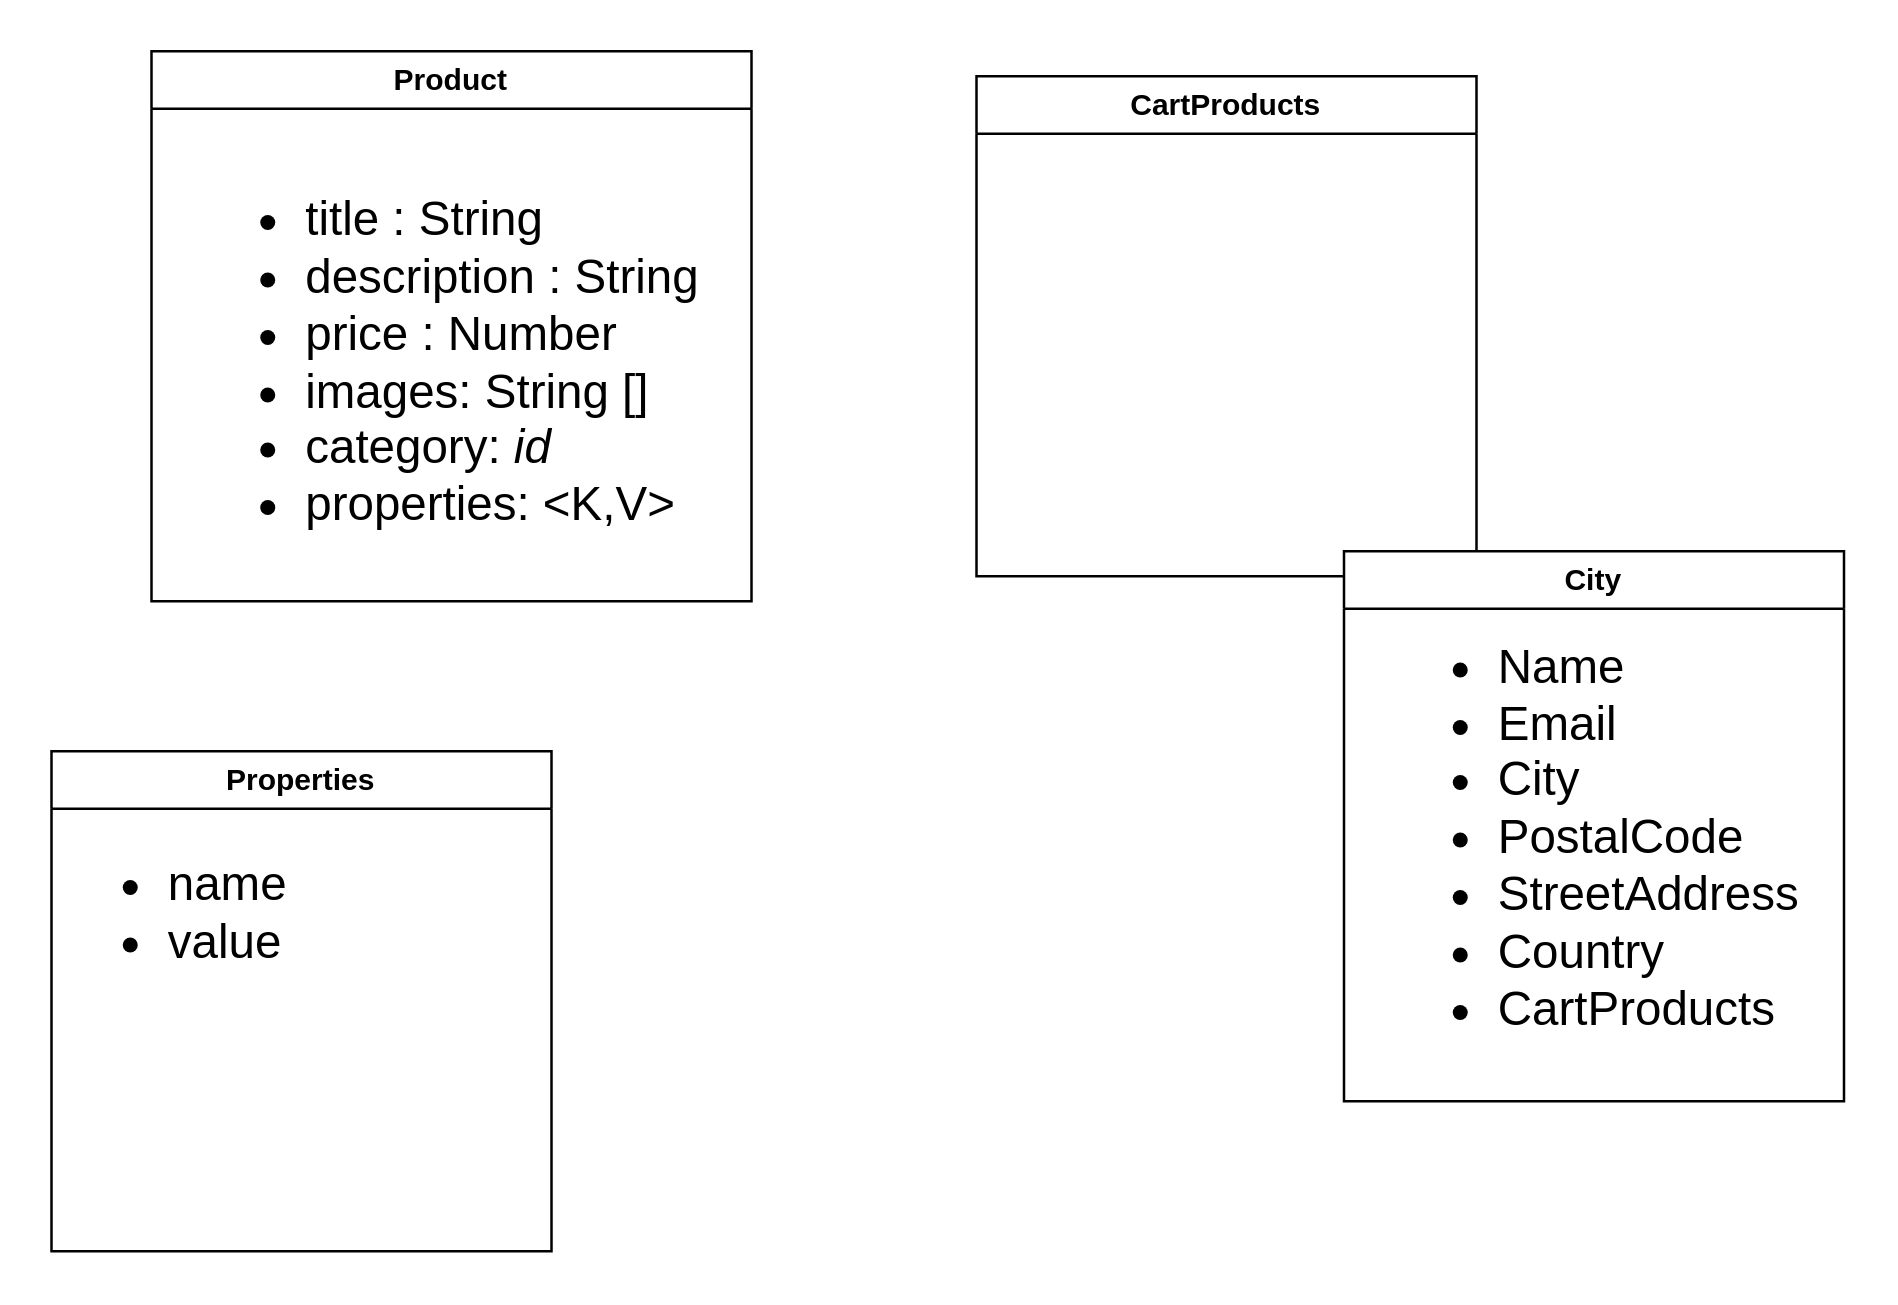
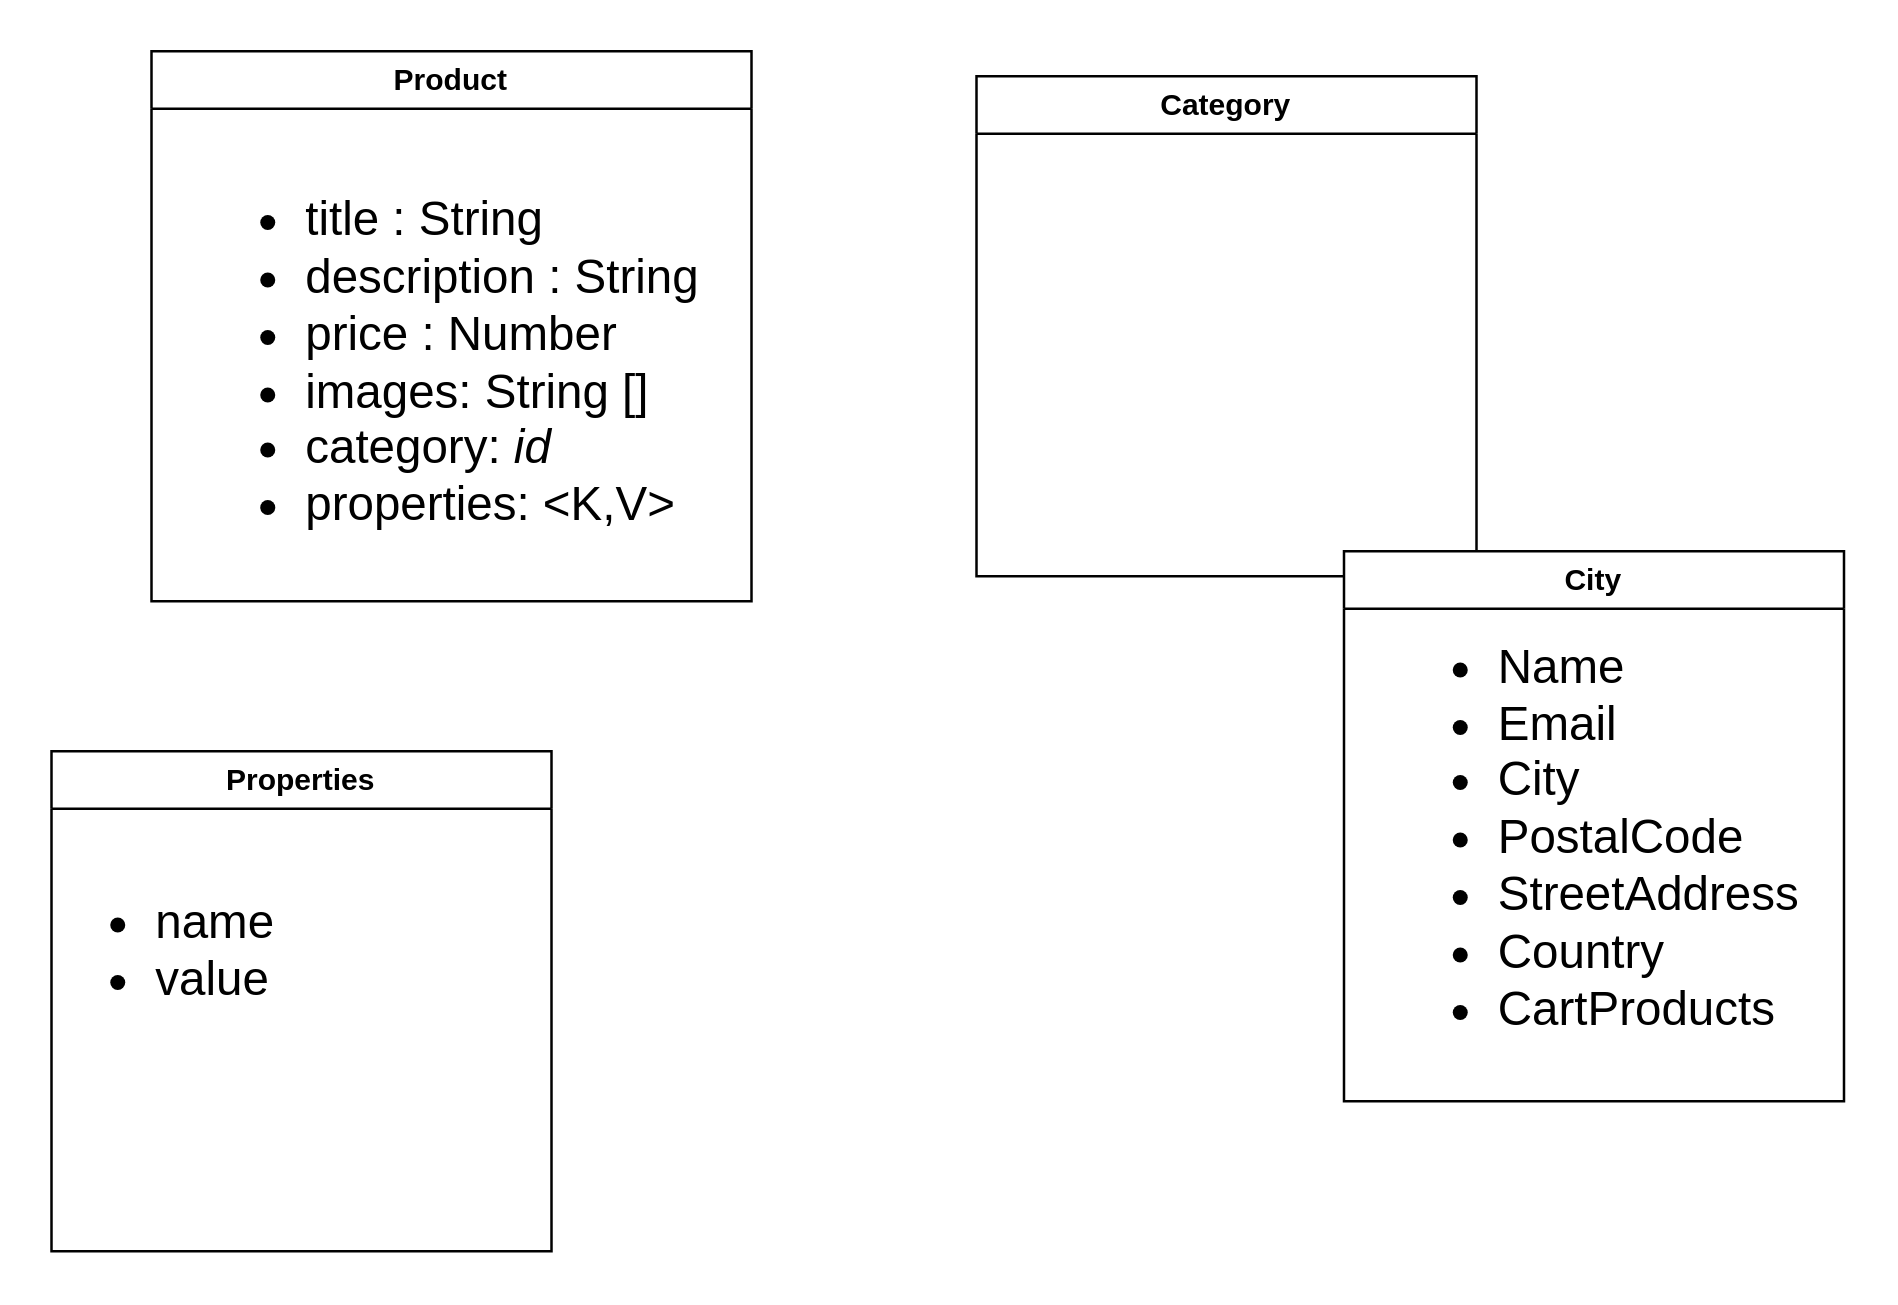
node "CartProducts": label "CartProducts" -> "Category"
node "name value": moved (201, 914) -> (189, 951)
